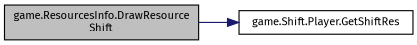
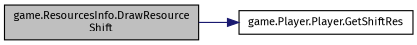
node "game.Shift.Player.GetShiftRes": label "game.Shift.Player.GetShiftRes" -> "game.Player.Player.GetShiftRes"
